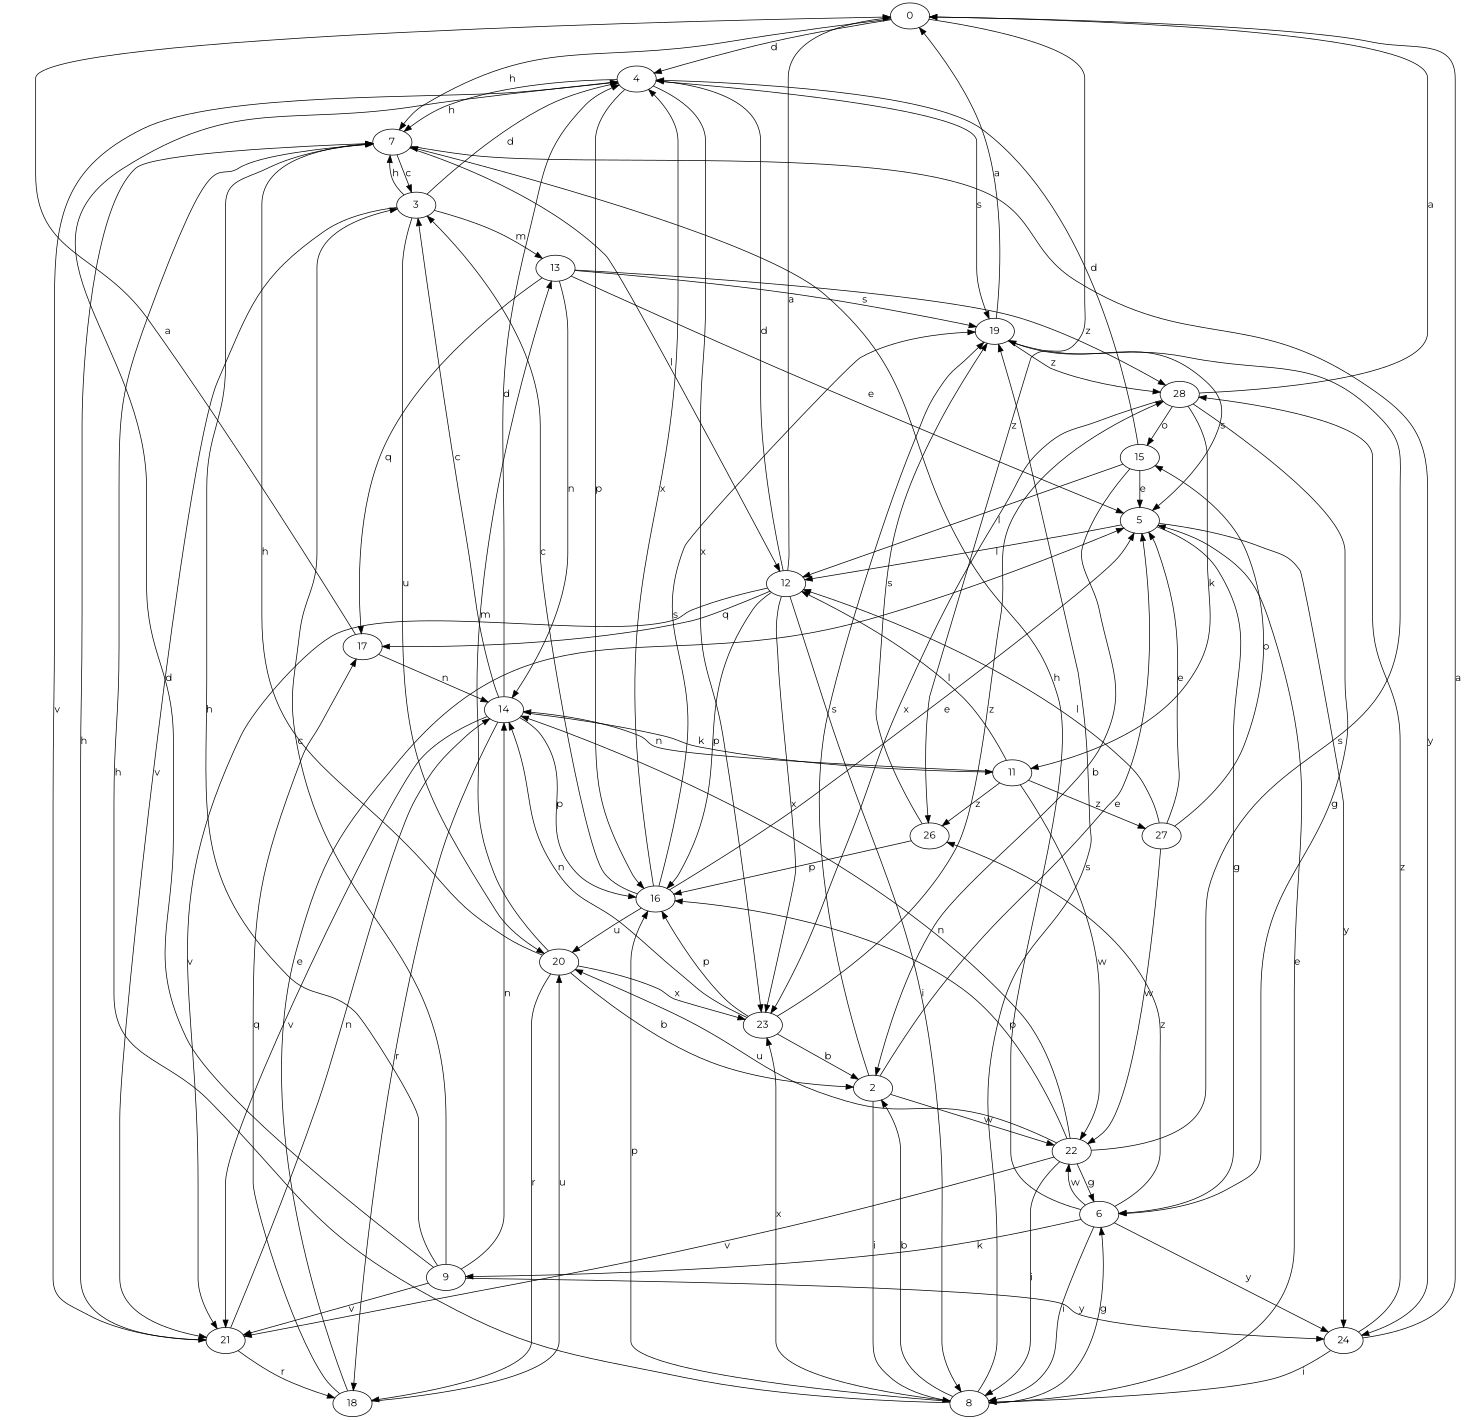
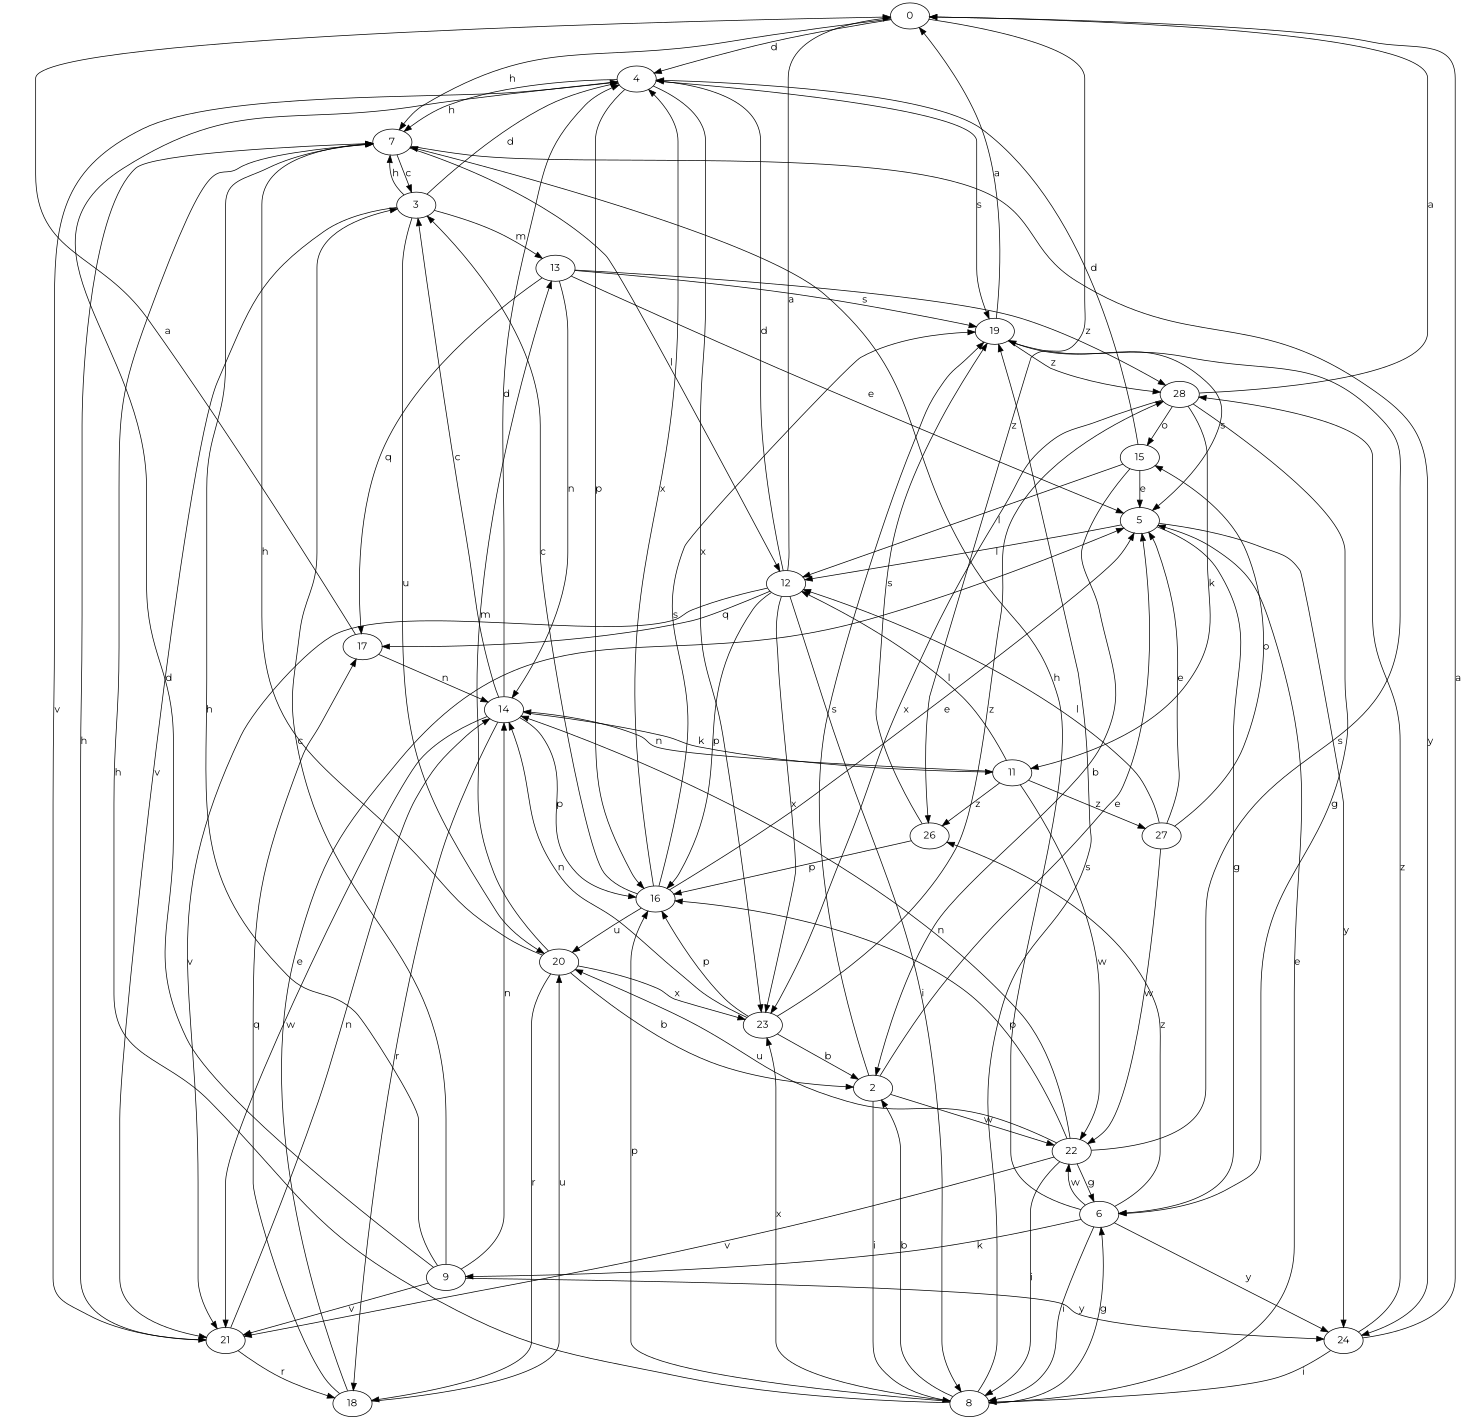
edge "14" -> "21": label "v" -> "w"
